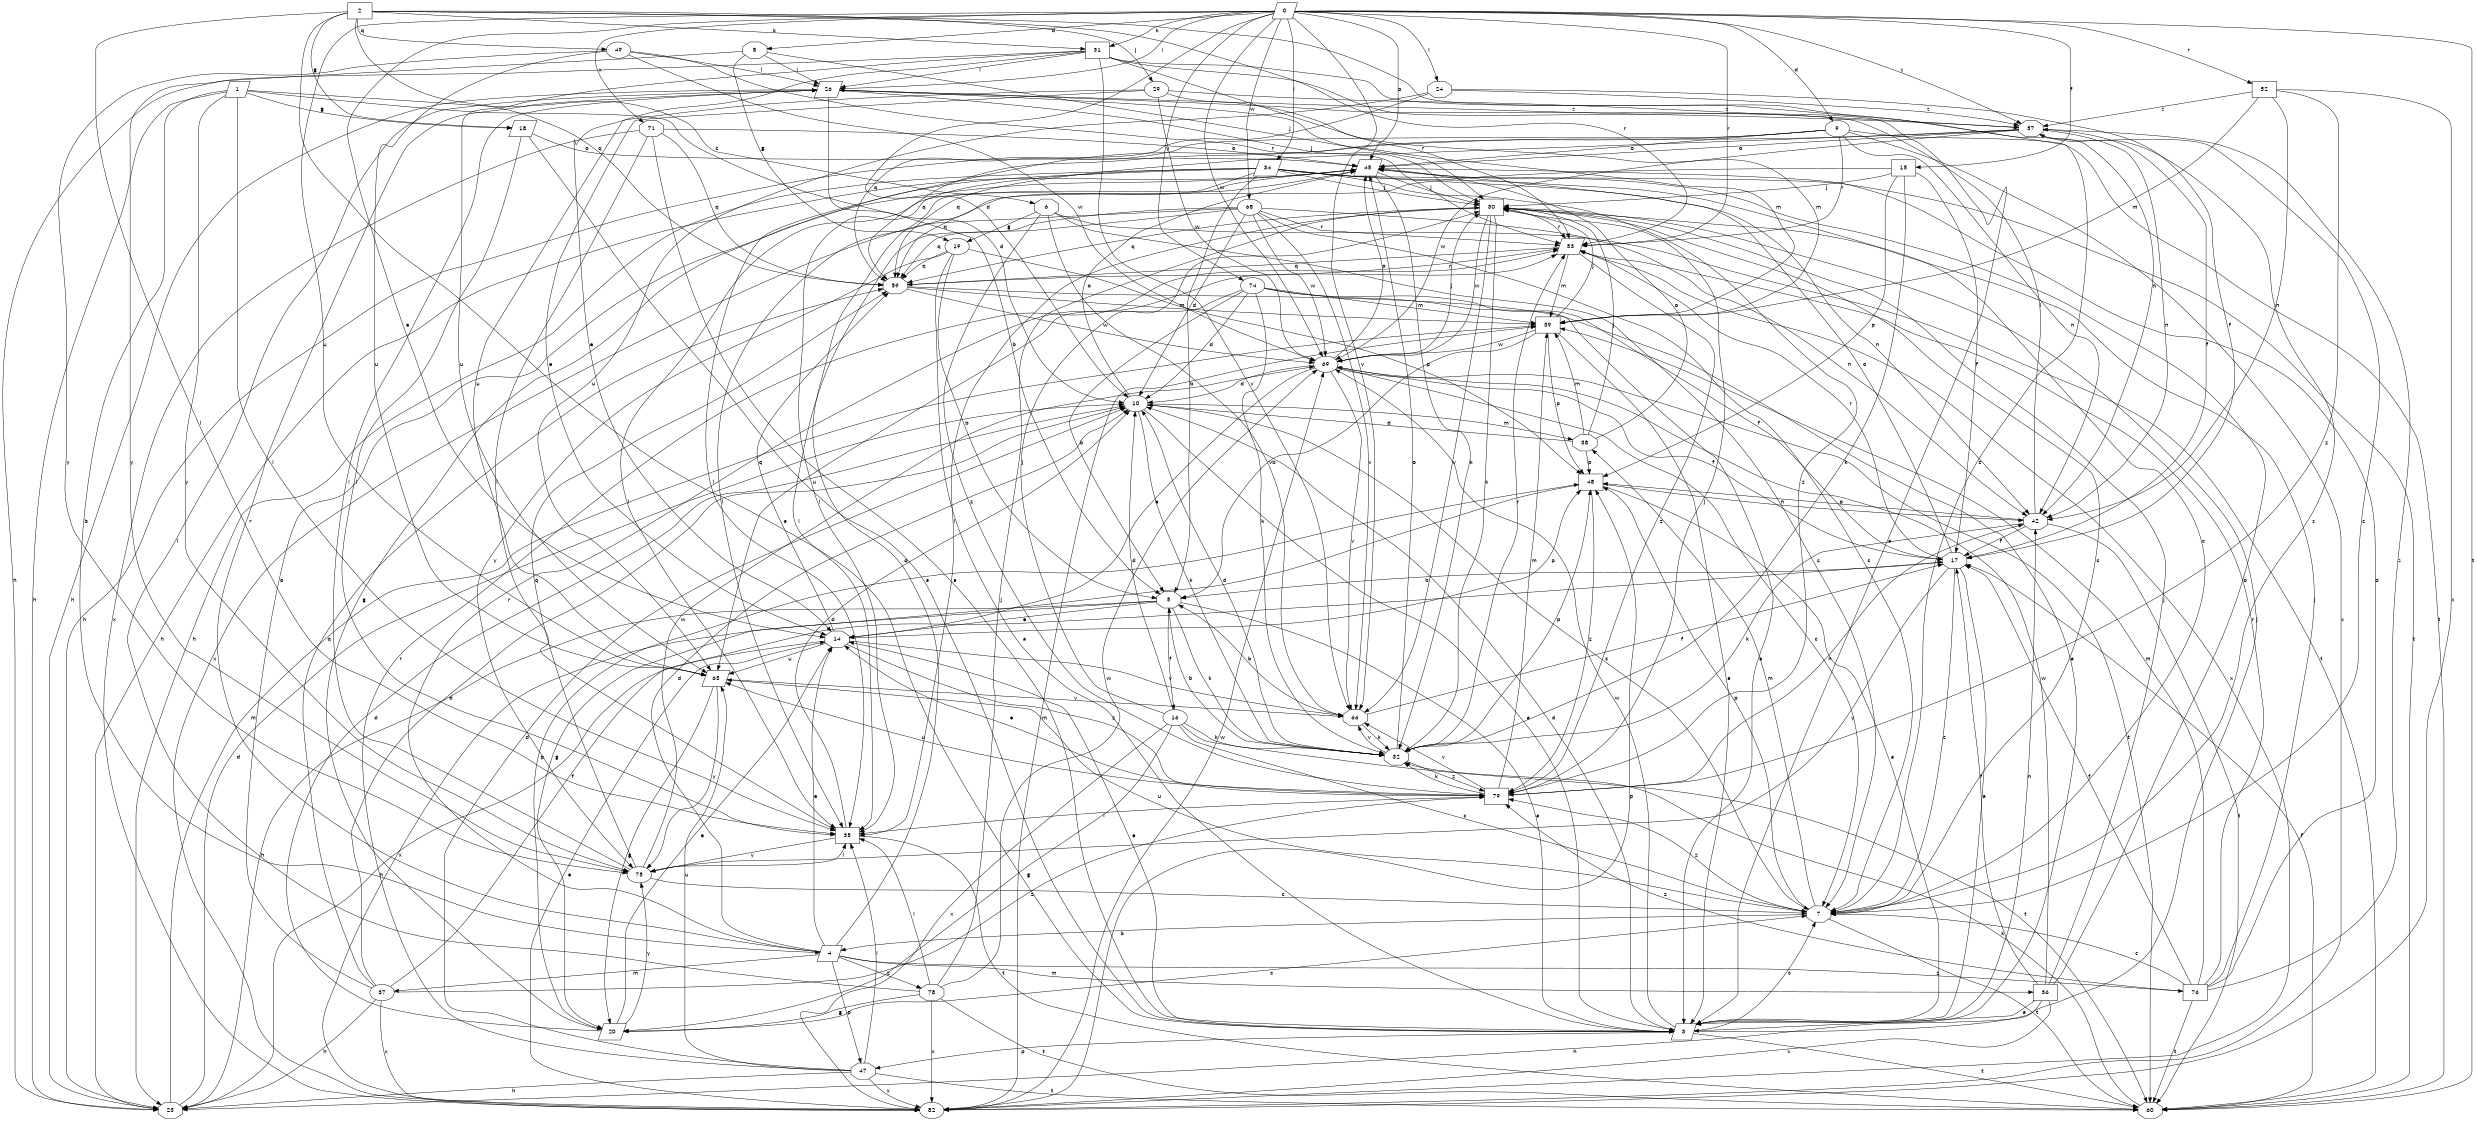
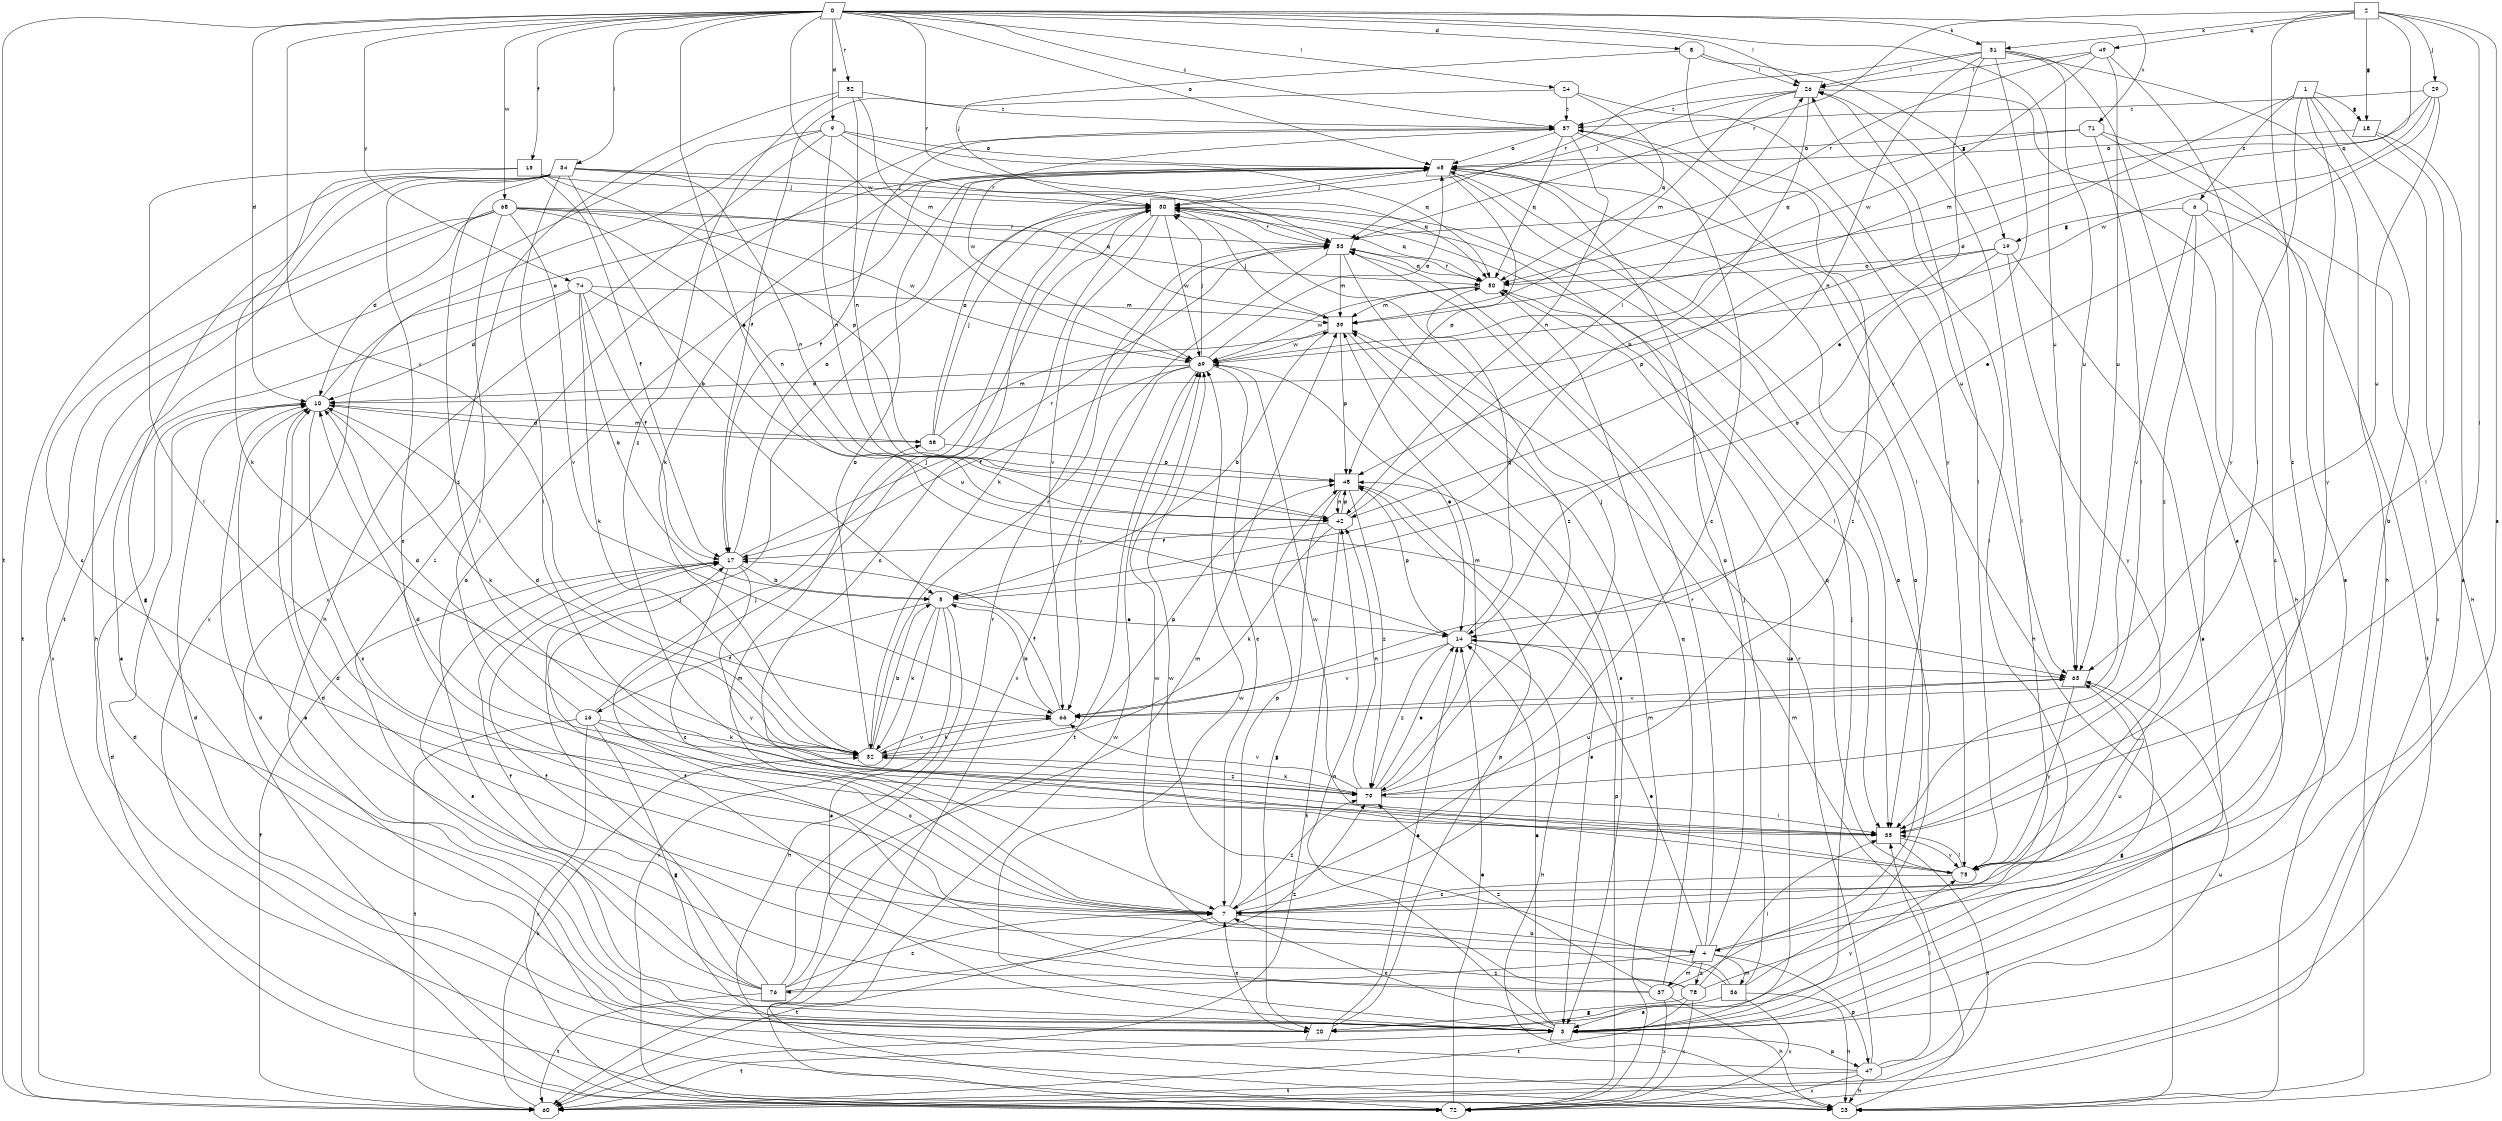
node "59": label "59" -> "50"
edge "45" -> "48": added, label "p"
edge "4" -> "26": label "r" -> "i"
node "82": label "82" -> "72"
